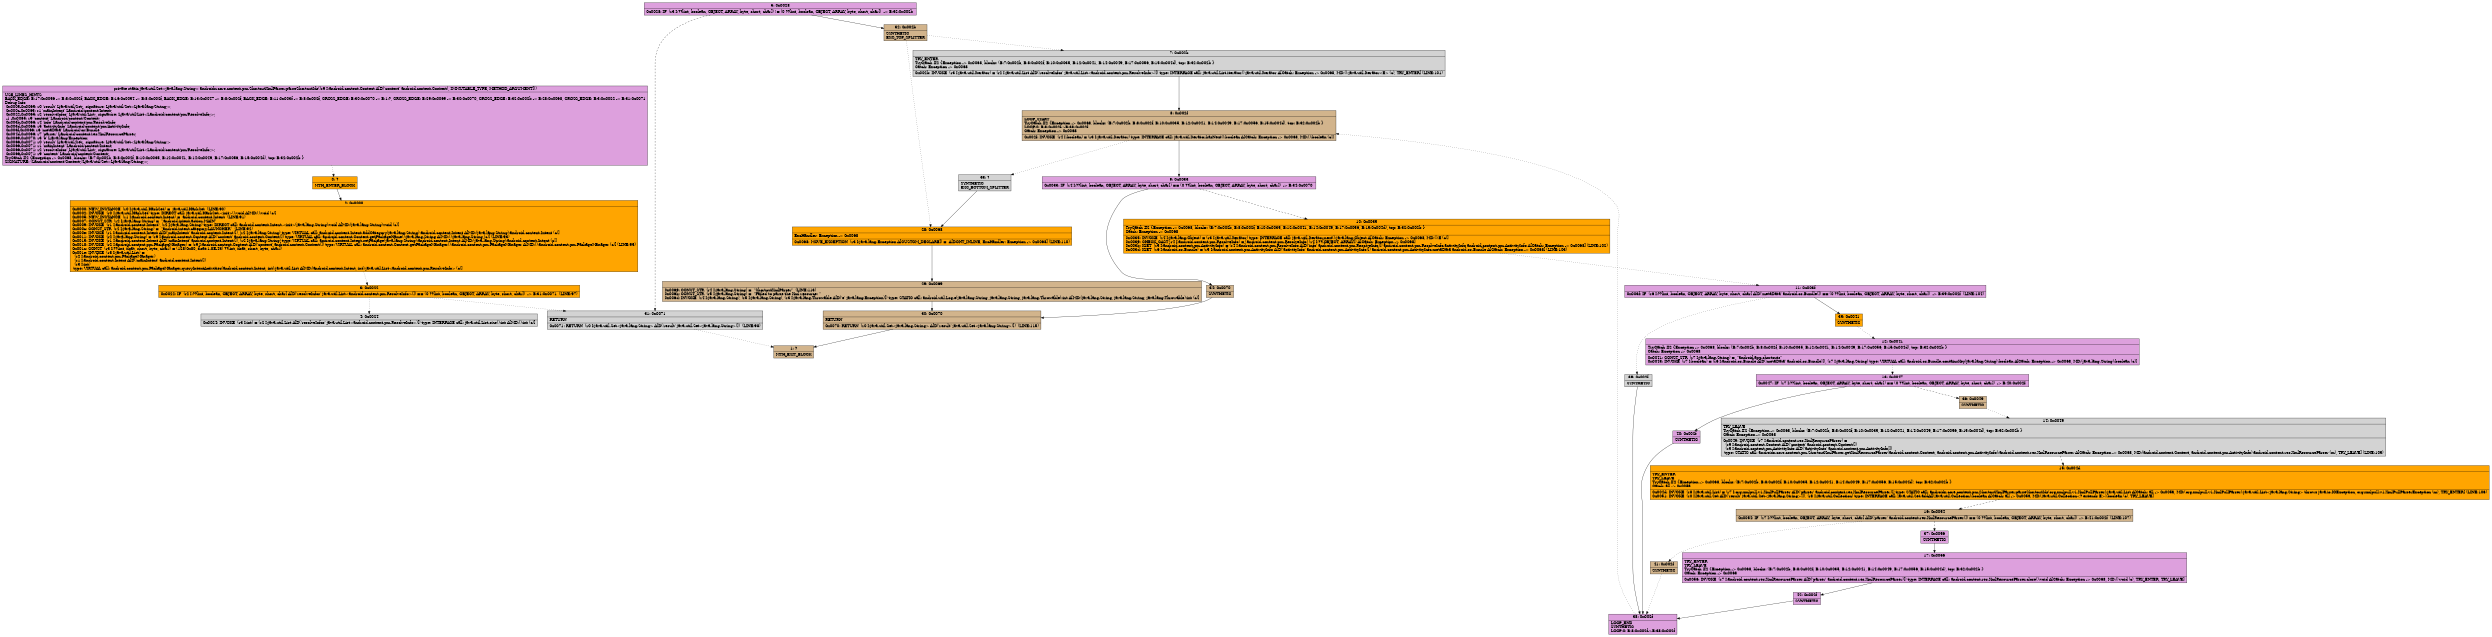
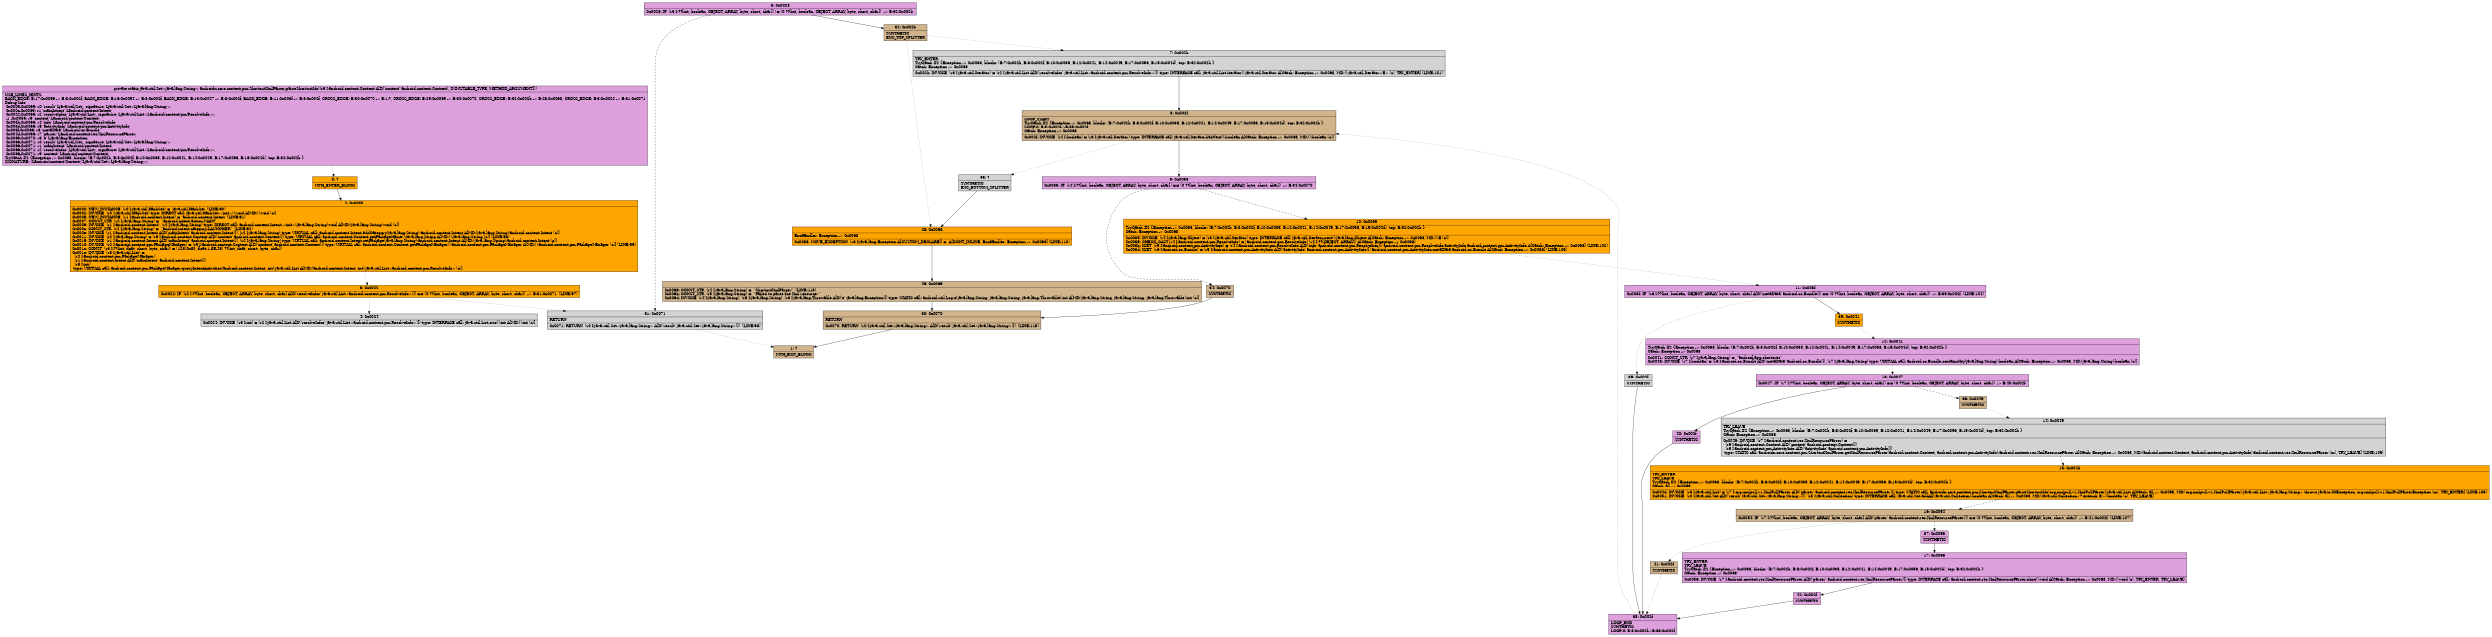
edge "9: 0x0033" -> "34: 0x0070": style solid -> dashed
